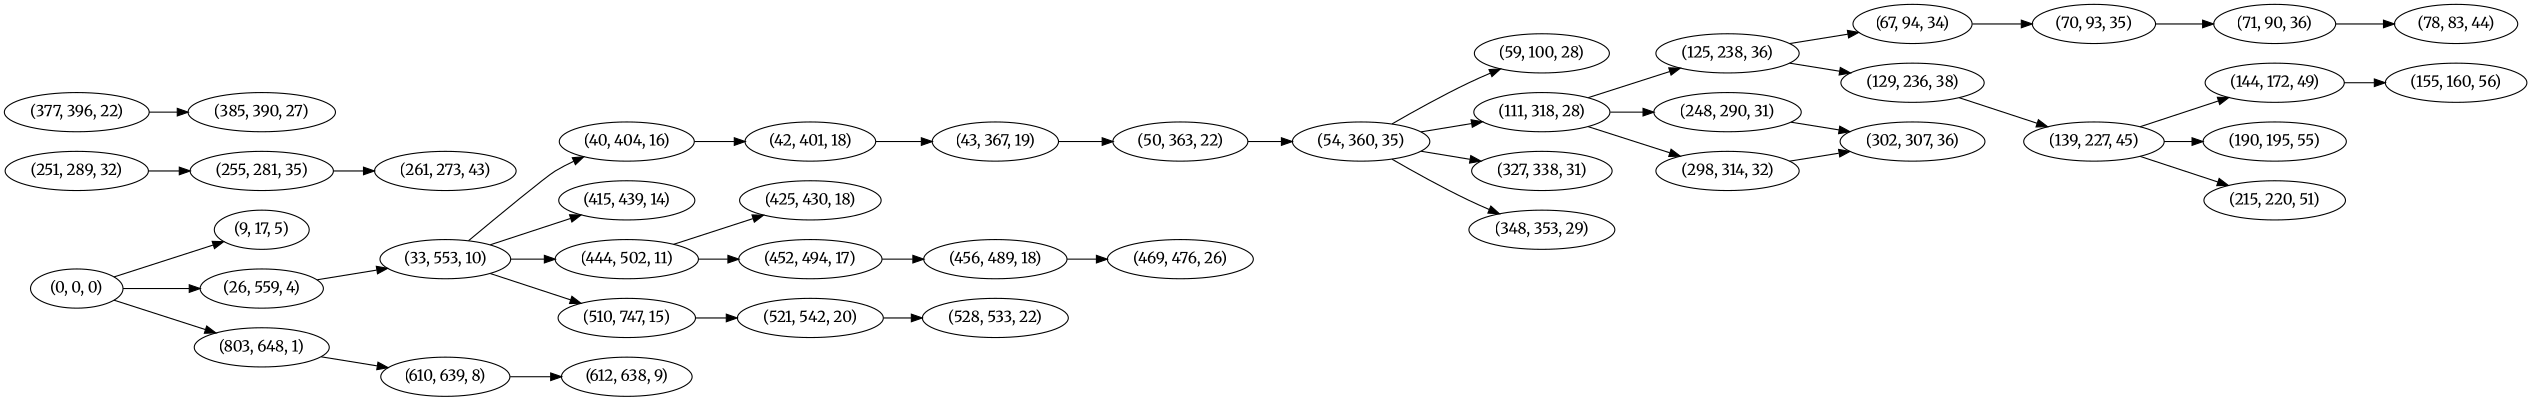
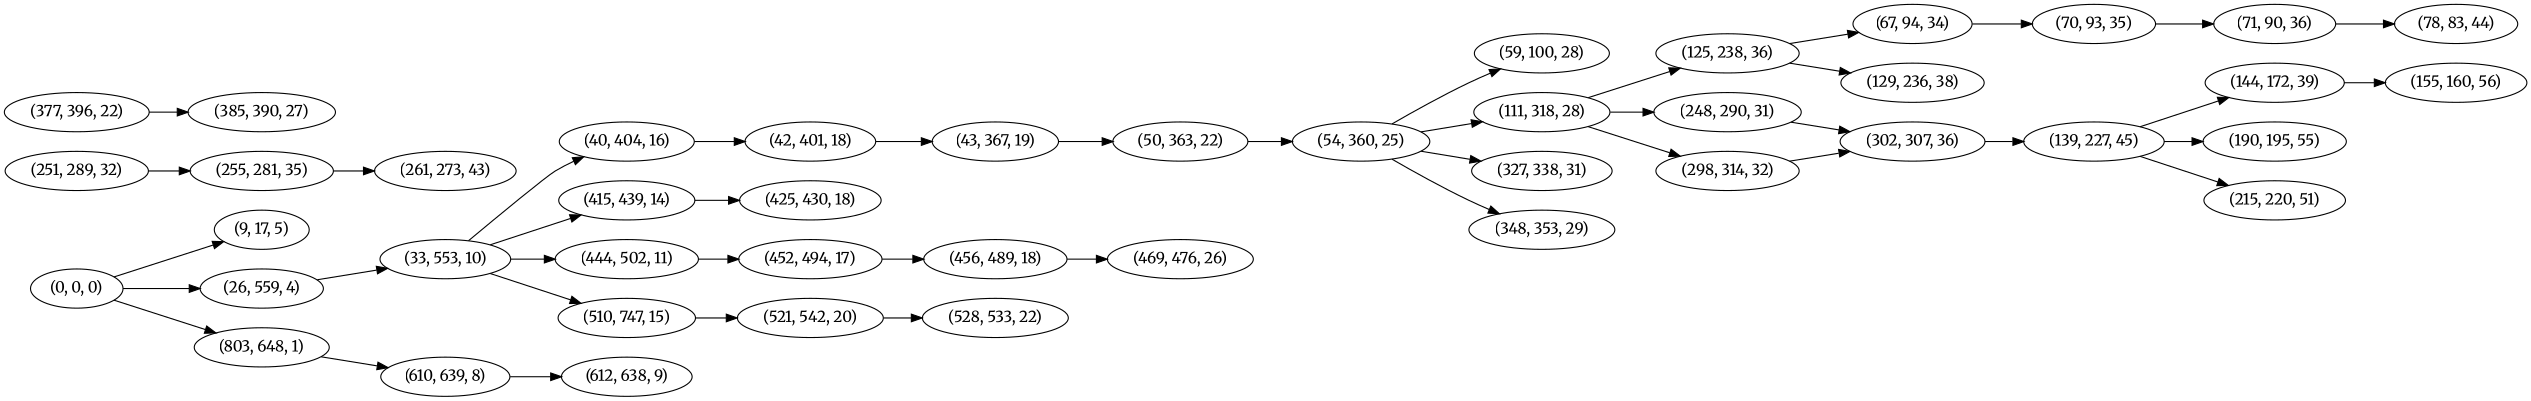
node "(144, 172, 49)": label "(144, 172, 49)" -> "(144, 172, 39)"
edge "(129, 236, 38)" -> "(139, 227, 45)": now "(302, 307, 36)" -> "(139, 227, 45)"
node "(54, 360, 35)": label "(54, 360, 35)" -> "(54, 360, 25)"
edge "(444, 502, 11)" -> "(425, 430, 18)": now "(415, 439, 14)" -> "(425, 430, 18)"
